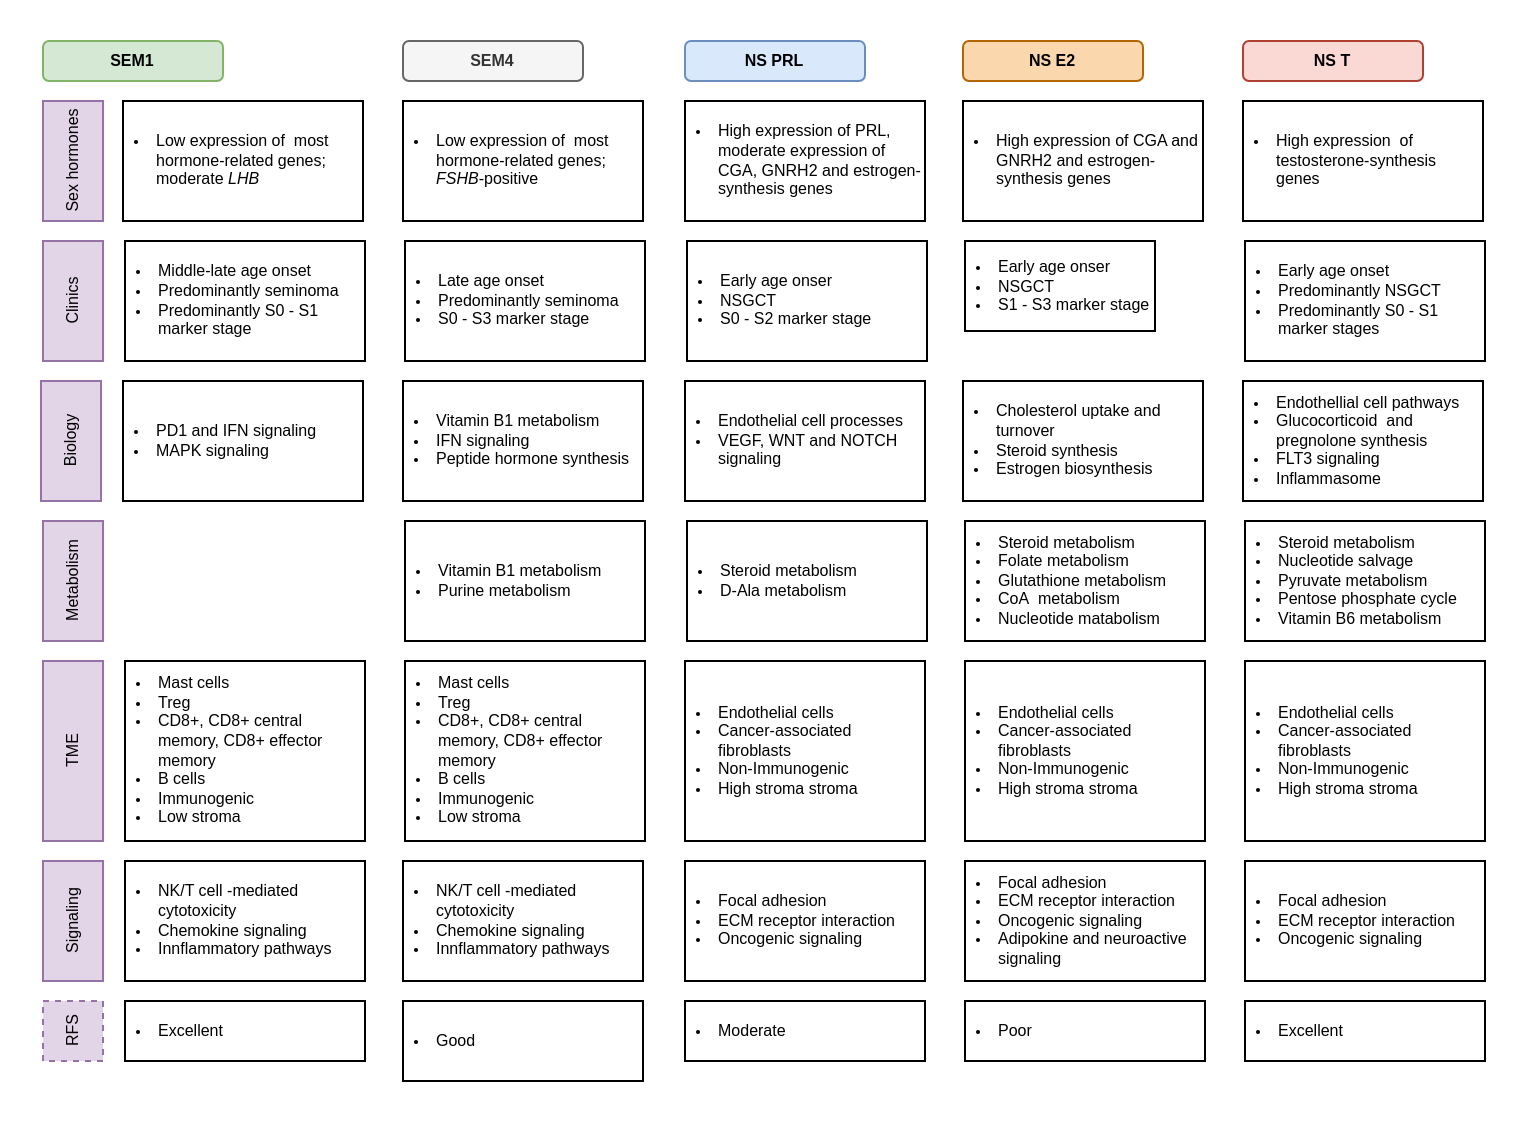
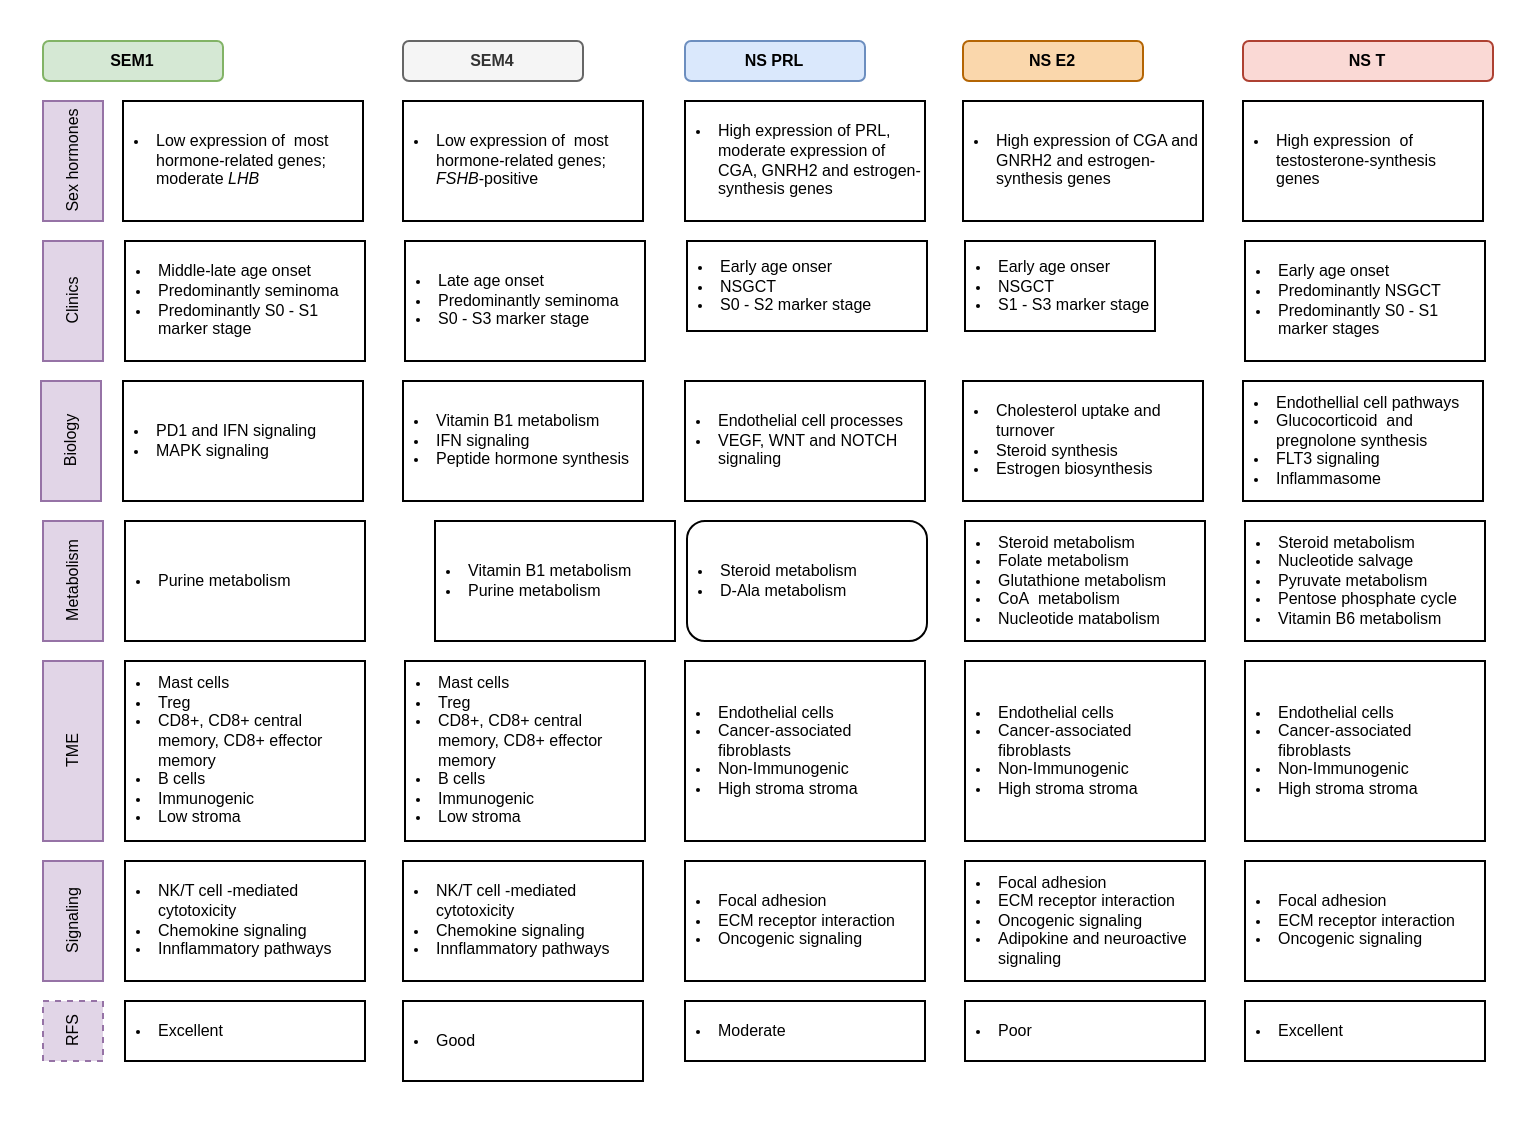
node "NS T": size 180x40 -> 250x40
node "Early age onser NSGCT S0 - S2 marker stage": size 240x120 -> 240x90
node "Purine metabolism": added
node "Vitamin B1 metabolism Purine metabolism": moved (525, 581) -> (555, 581)
node "Steroid metabolism D-Ala metabolism": shape rectangle -> rounded rectangle
